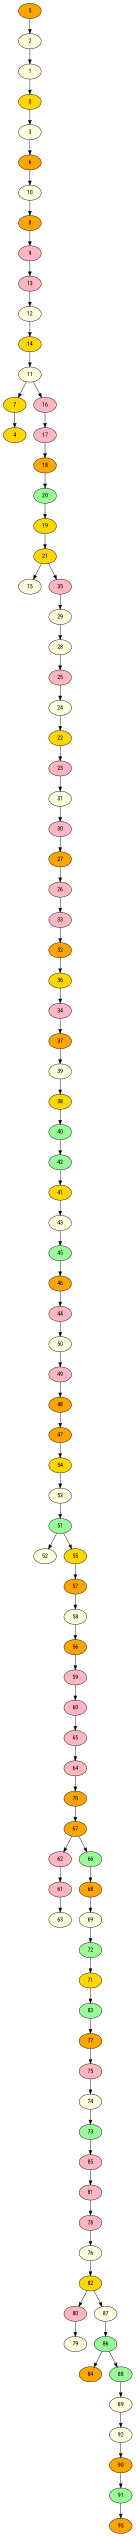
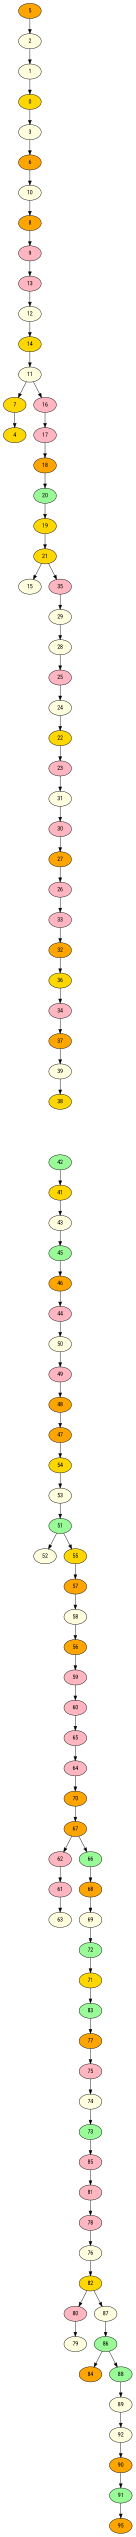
node "40": removed
